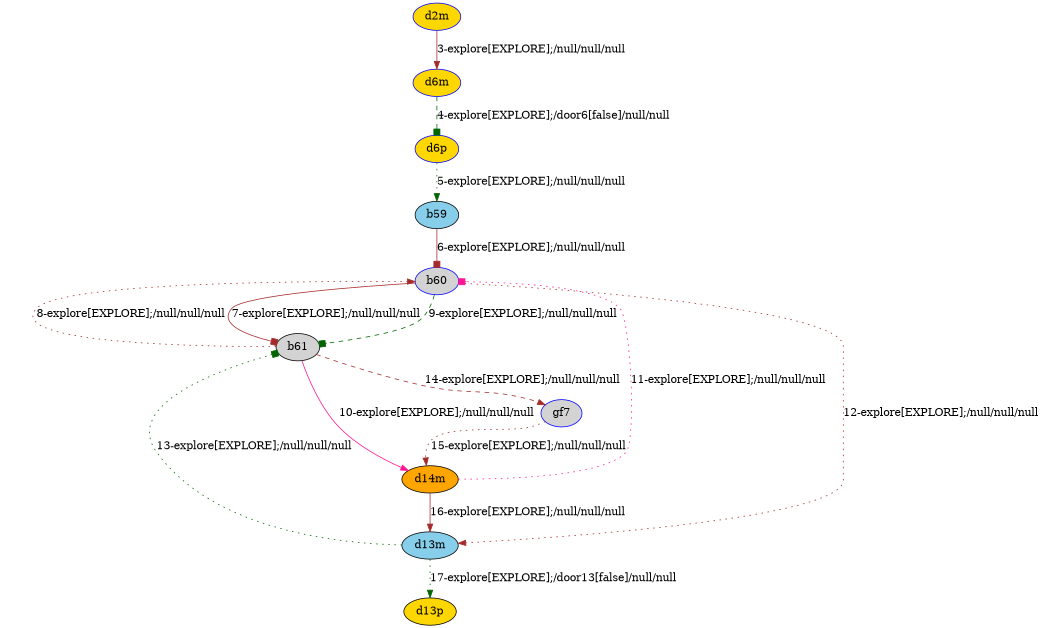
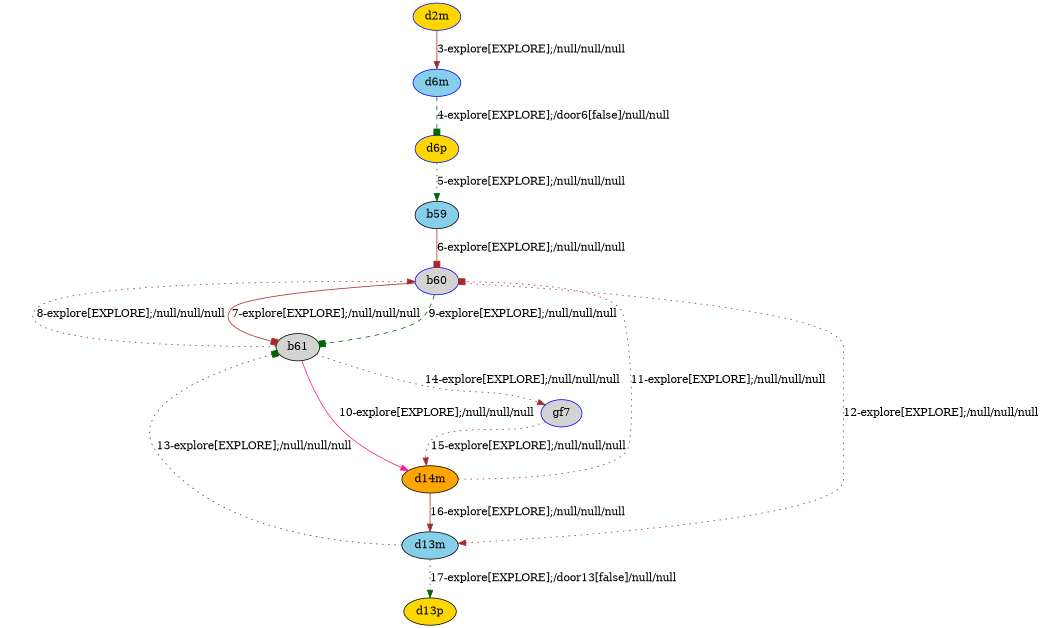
node "d6m": fillcolor gold -> skyblue
edge "b61" -> "gf7": style dashed -> dotted
edge "d14m" -> "b60": color deeppink -> brown
